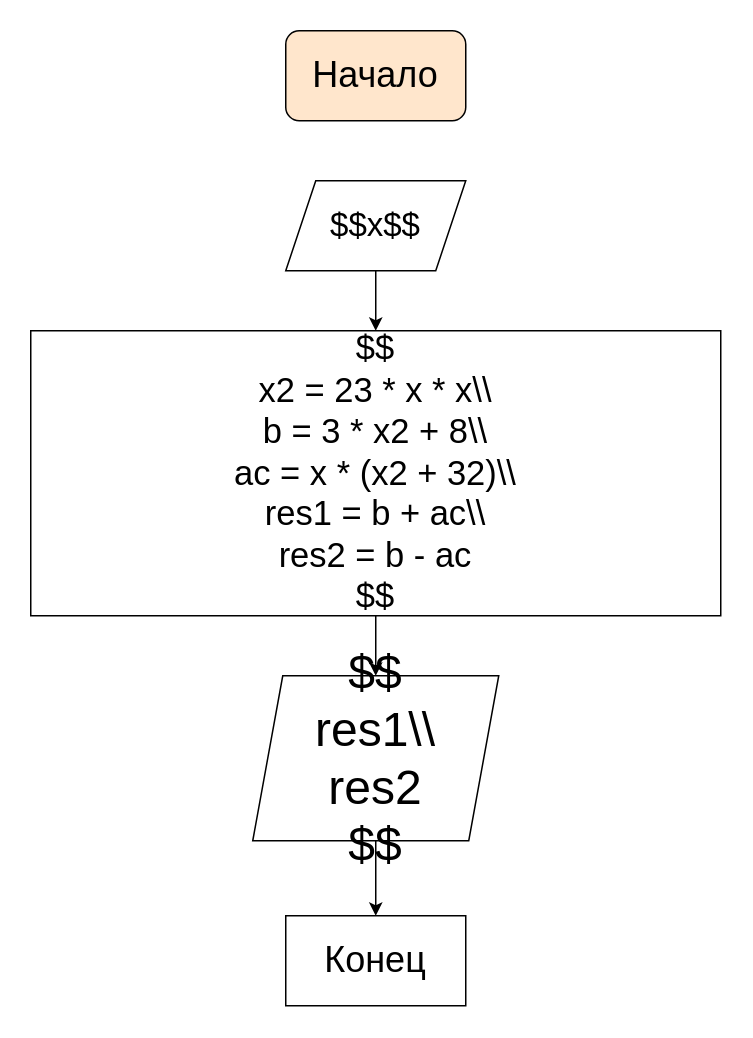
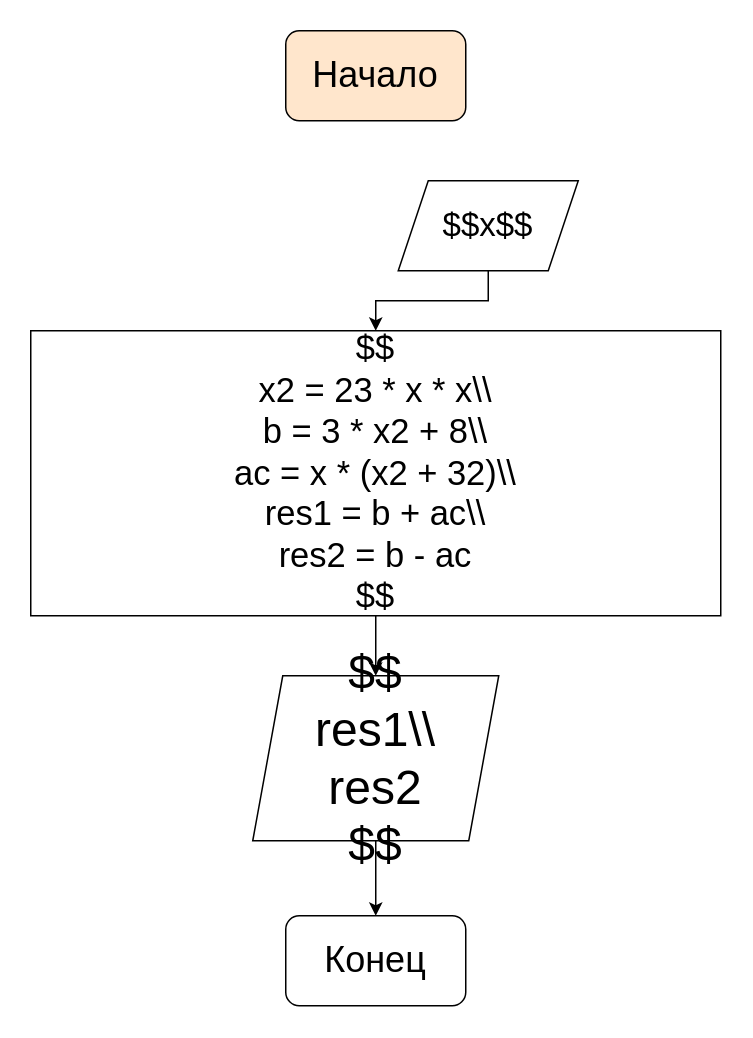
node "$$x$$": moved (376, 226) -> (488, 226)
node "Конец": shape rectangle -> rounded rectangle
